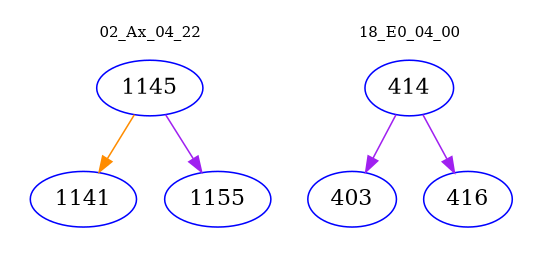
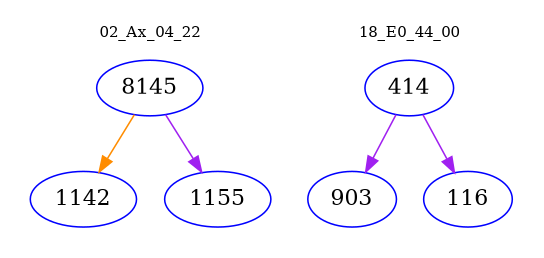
cluster "18_E0_04_00": label "18_E0_04_00" -> "18_E0_44_00"
node "1145": label "1145" -> "8145"
node "1141": label "1141" -> "1142"
node "403": label "403" -> "903"
node "416": label "416" -> "116"
